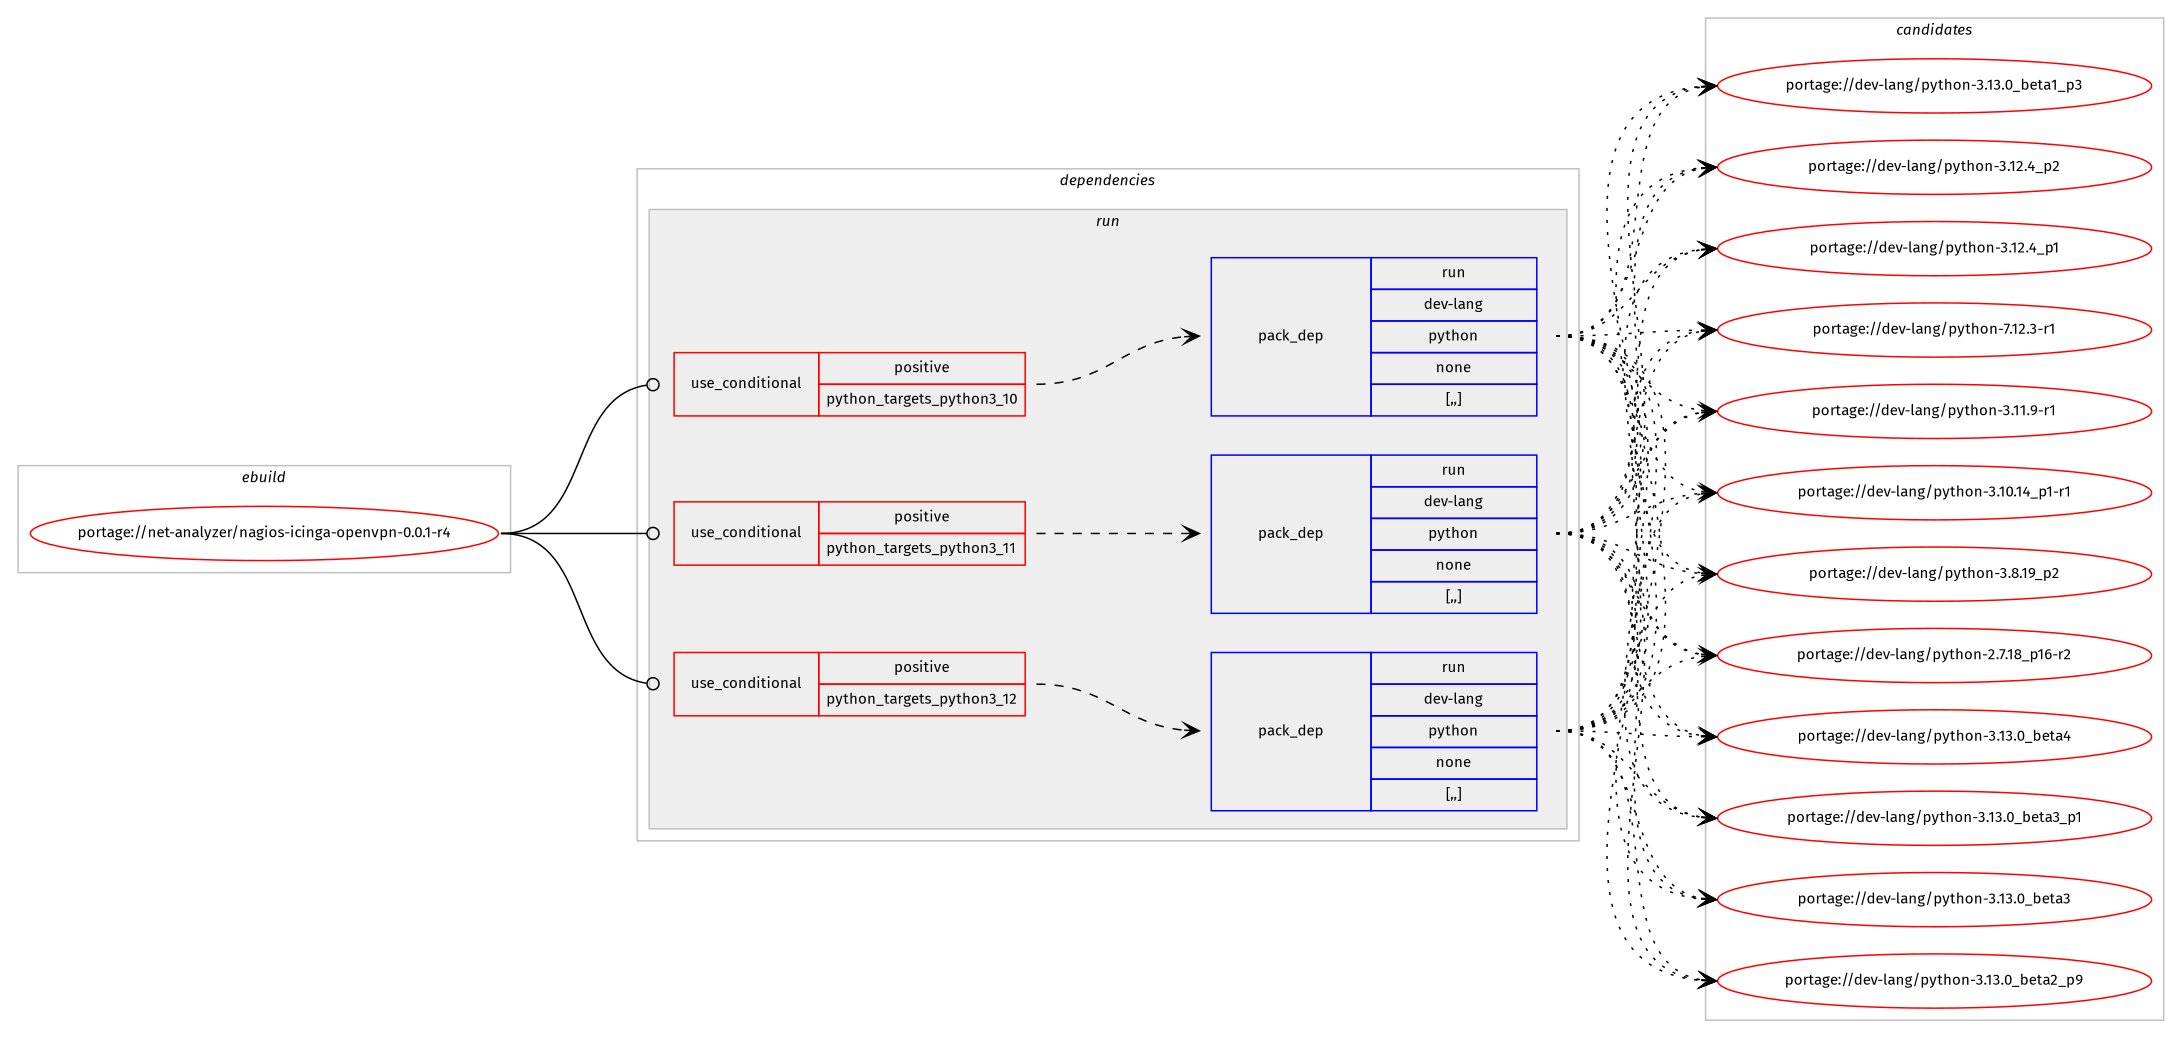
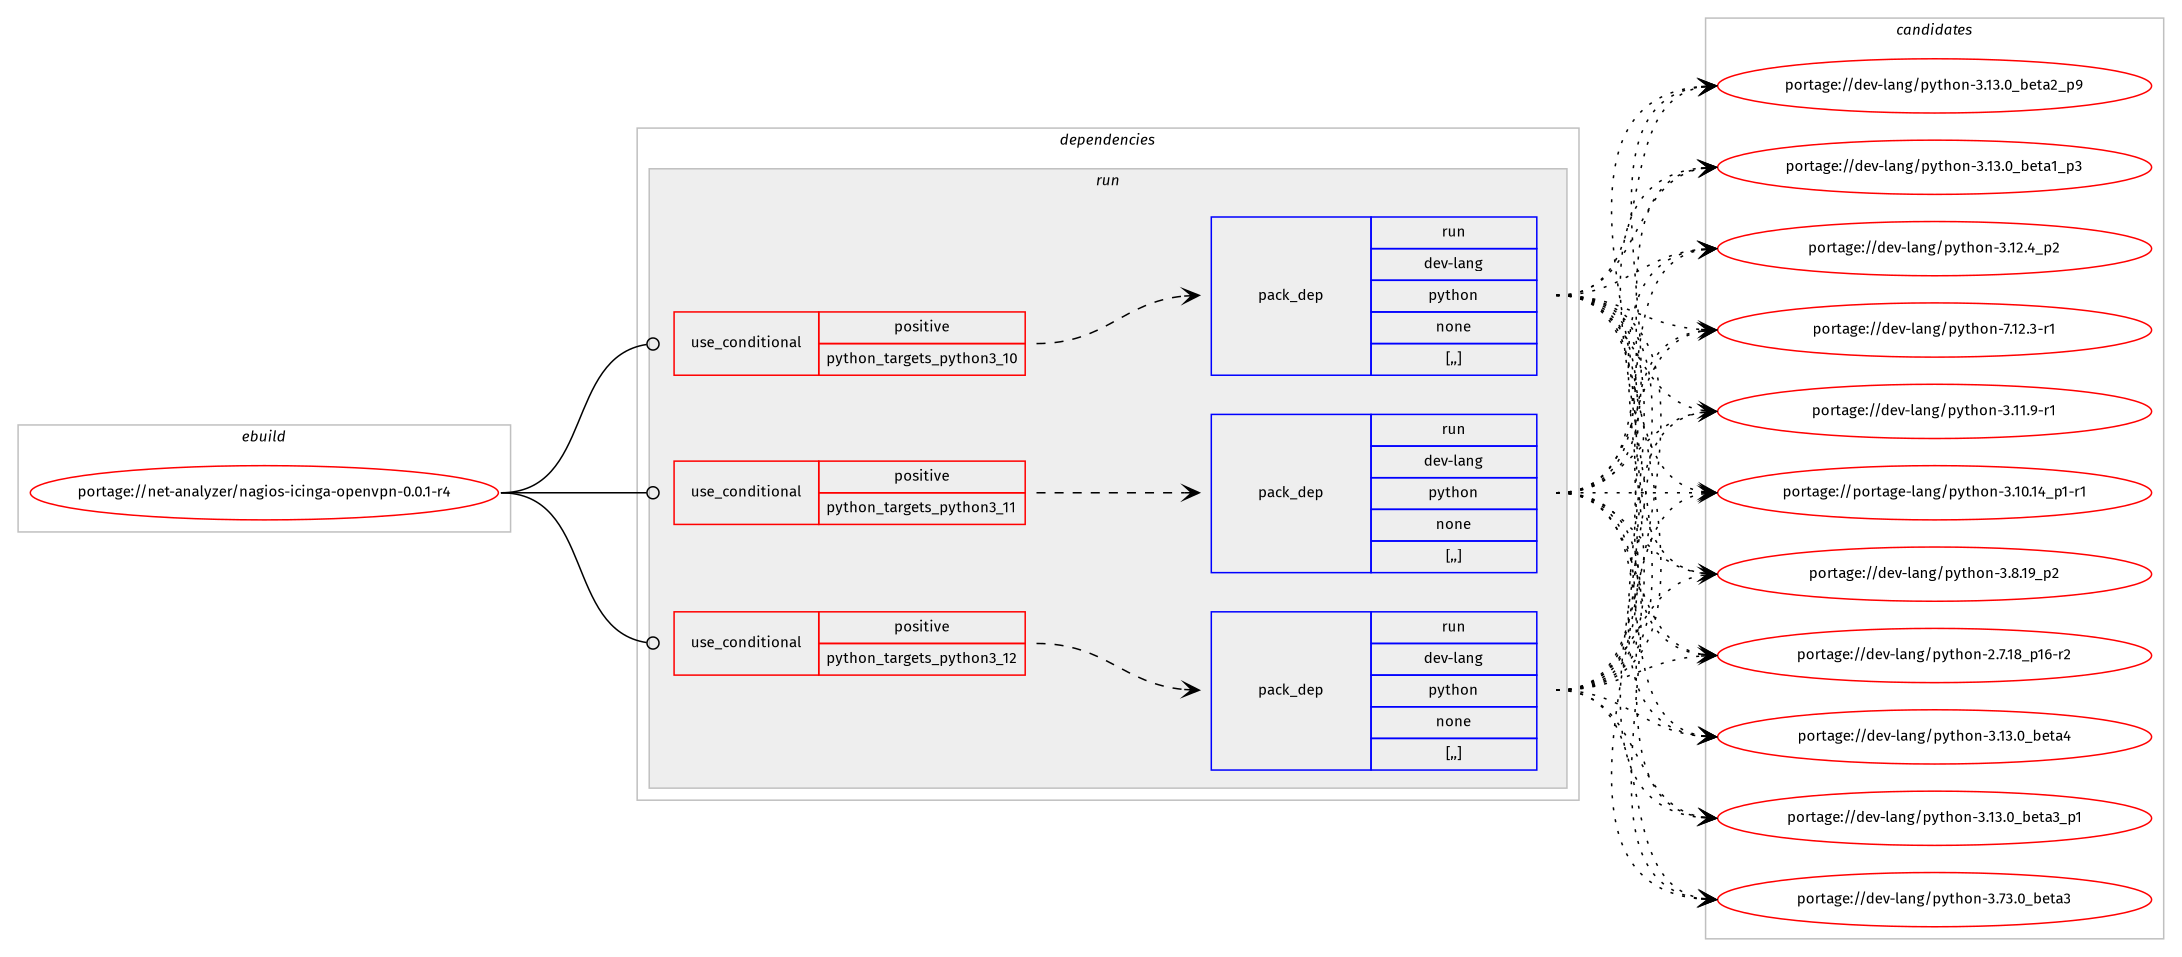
node "portage://dev-lang/python-3.12.4_p1": removed
node "portage://dev-lang/python-3.10.14_p1-r1": label "portage://dev-lang/python-3.10.14_p1-r1" -> "portage://portage-lang/python-3.10.14_p1-r1"
node "portage://dev-lang/python-3.13.0_beta3": label "portage://dev-lang/python-3.13.0_beta3" -> "portage://dev-lang/python-3.73.0_beta3"
